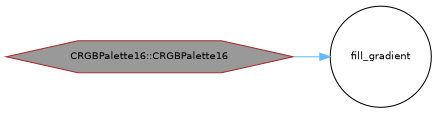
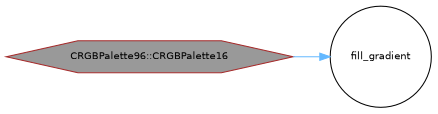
node "CRGBPalette16::CRGBPalette16": label "CRGBPalette16::CRGBPalette16" -> "CRGBPalette96::CRGBPalette16"
